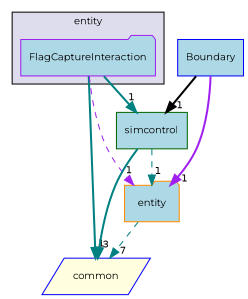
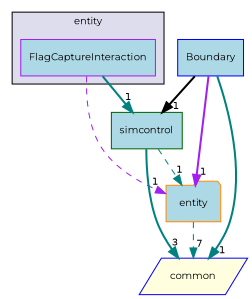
node "FlagCaptureInteraction": shape folder -> box
edge "FlagCaptureInteraction" -> "common": now "Boundary" -> "common"
